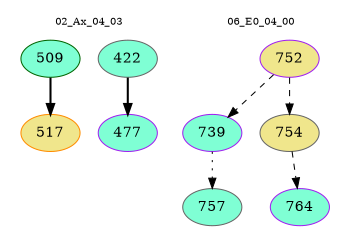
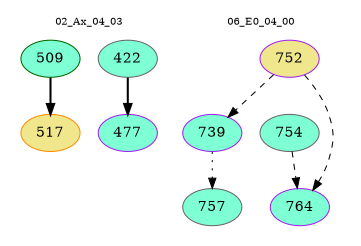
edge "752" -> "754": now "752" -> "764"
node "754": fillcolor khaki -> aquamarine
